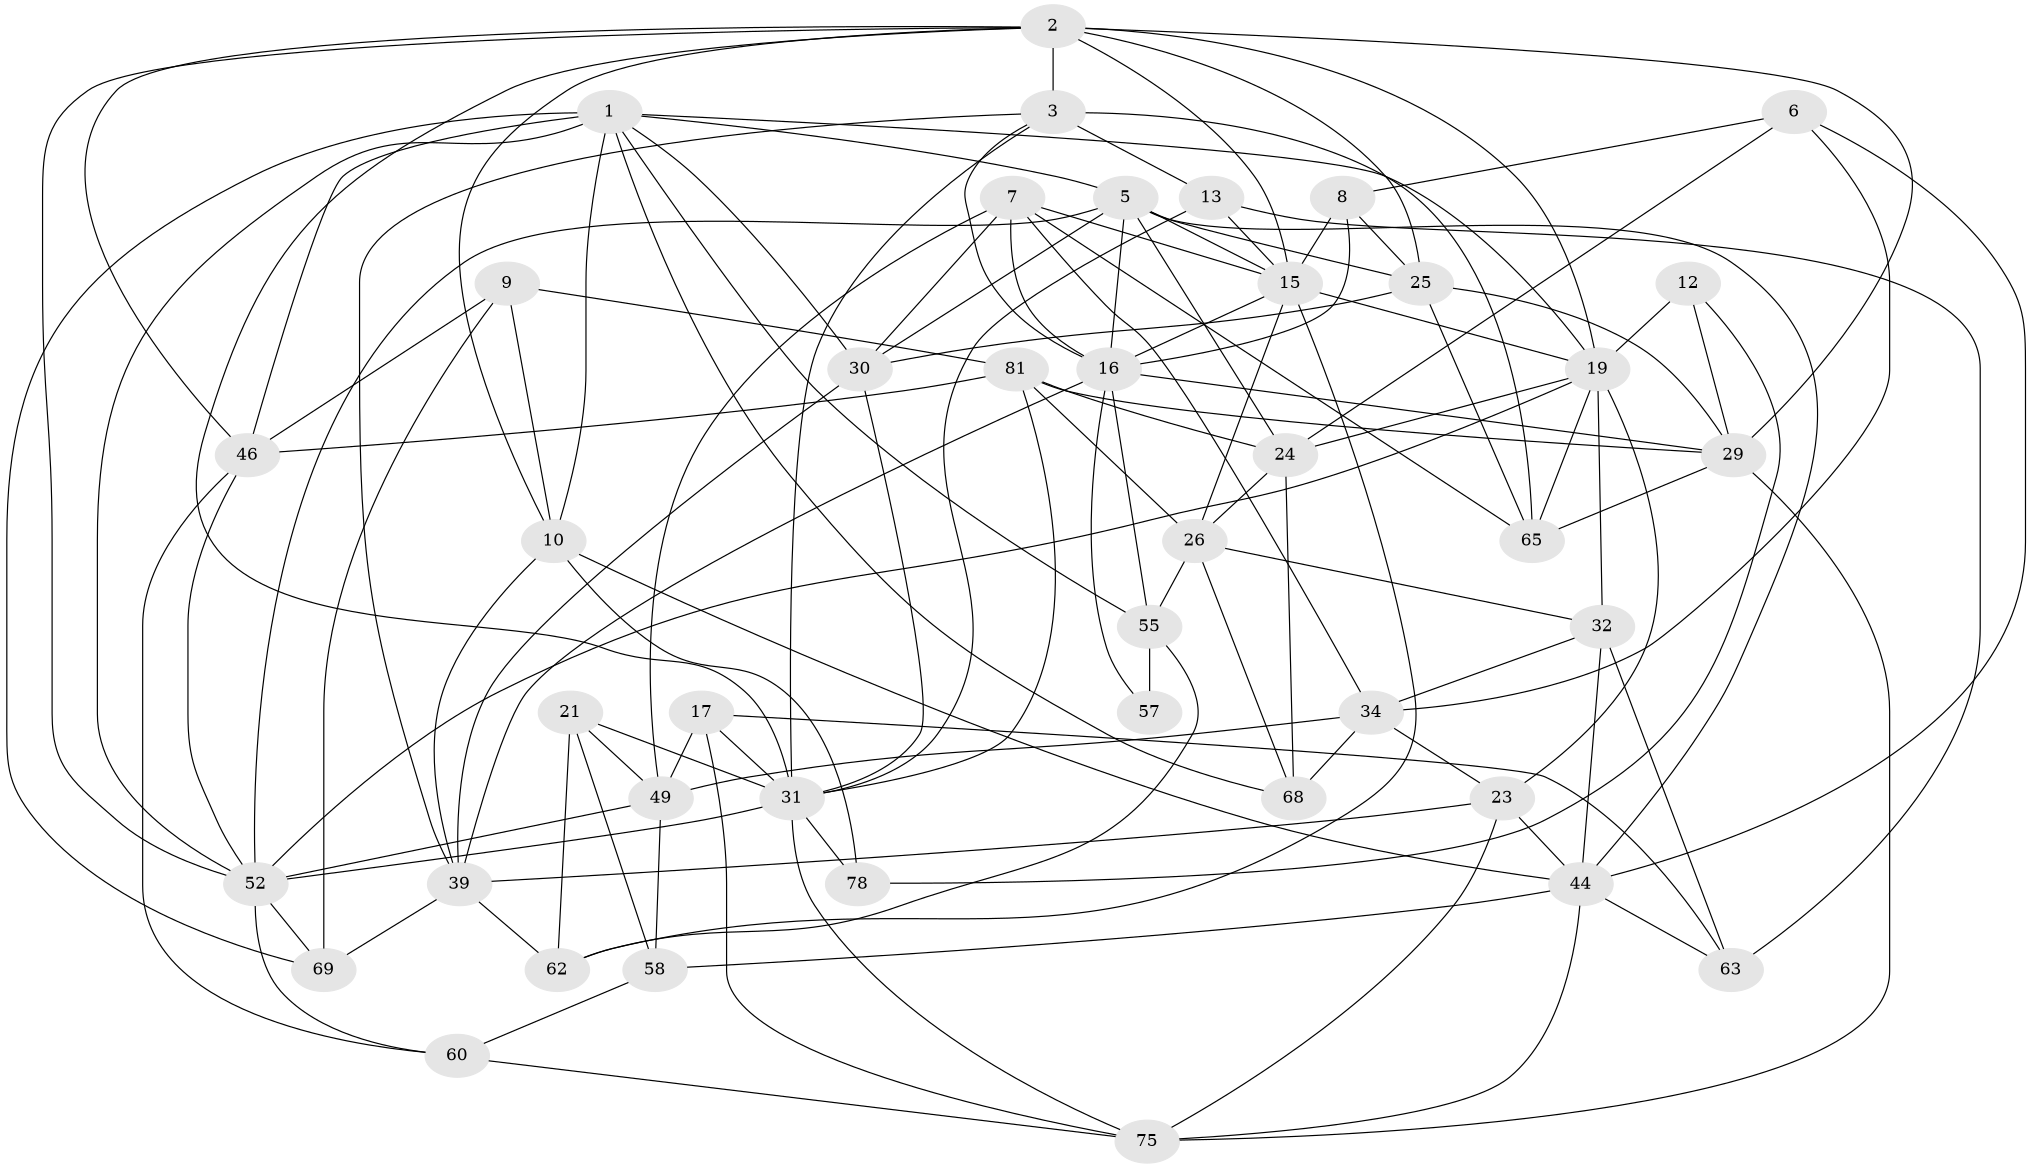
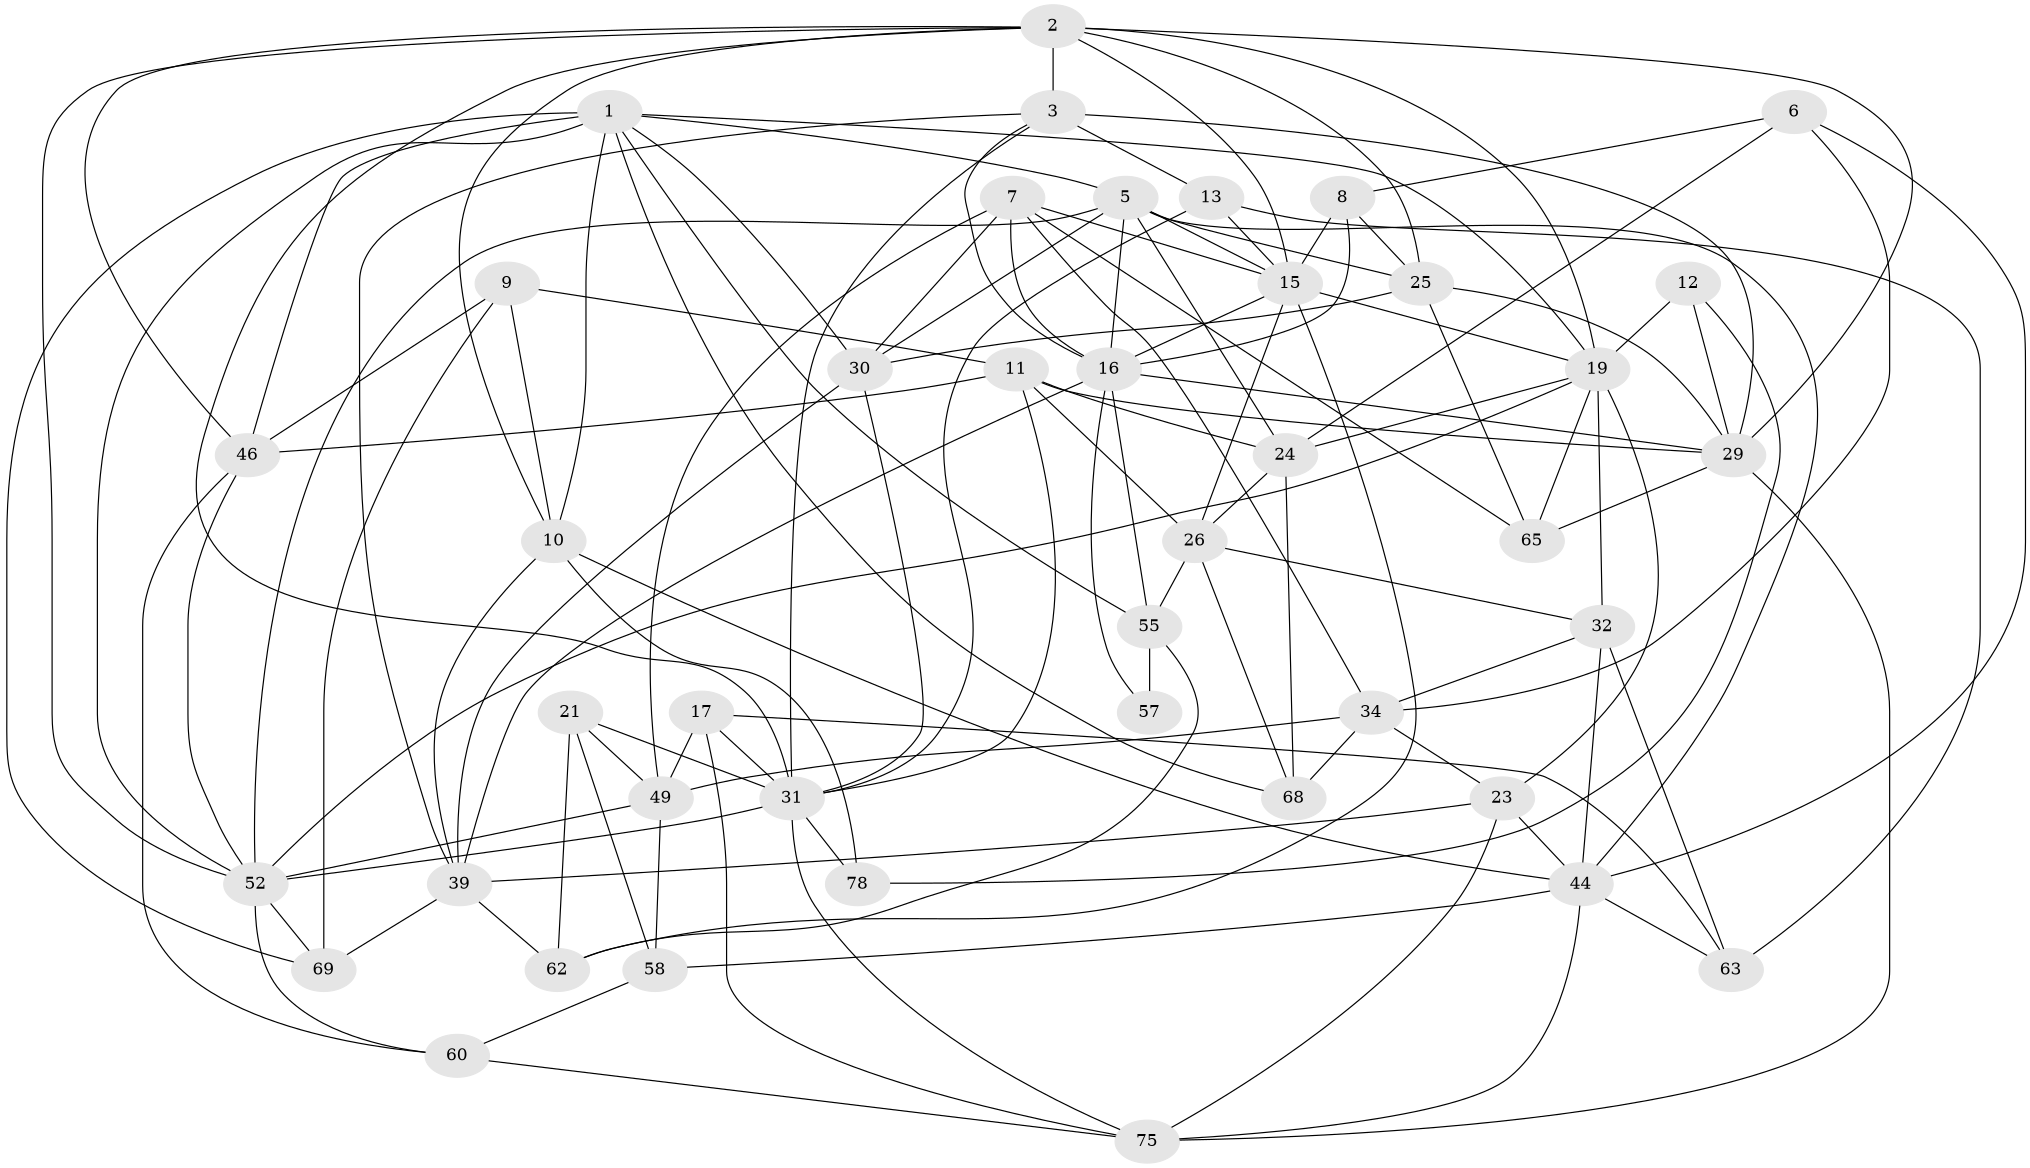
edge "3" -- "65": now "3" -- "29"
node "81": label "81" -> "11"
